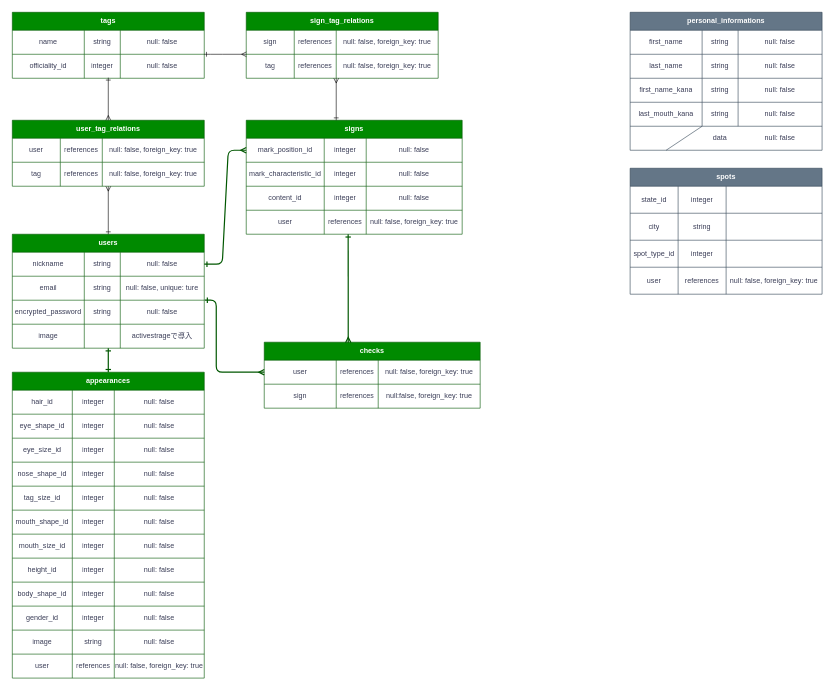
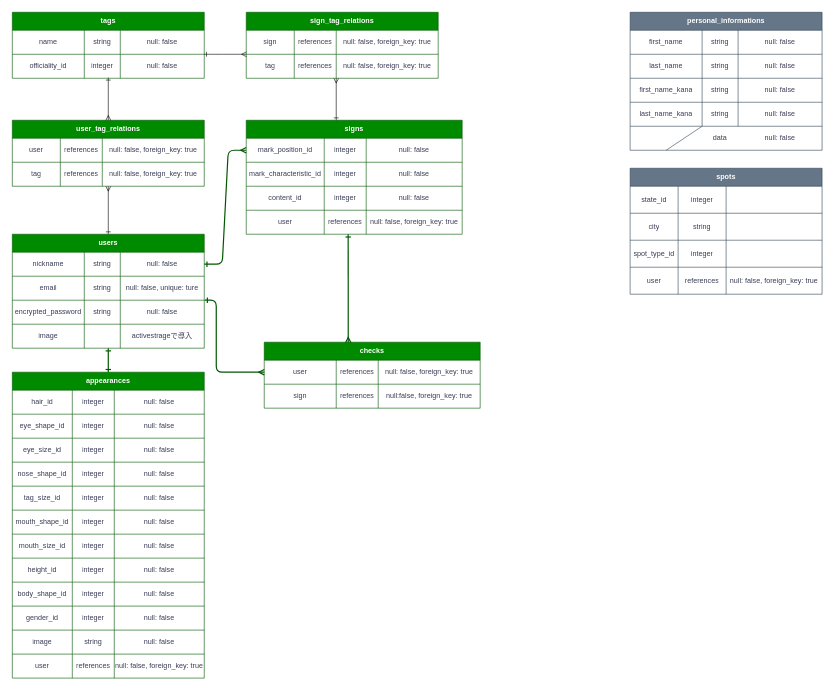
node "last_mouth_kana": label "last_mouth_kana" -> "last_name_kana"
